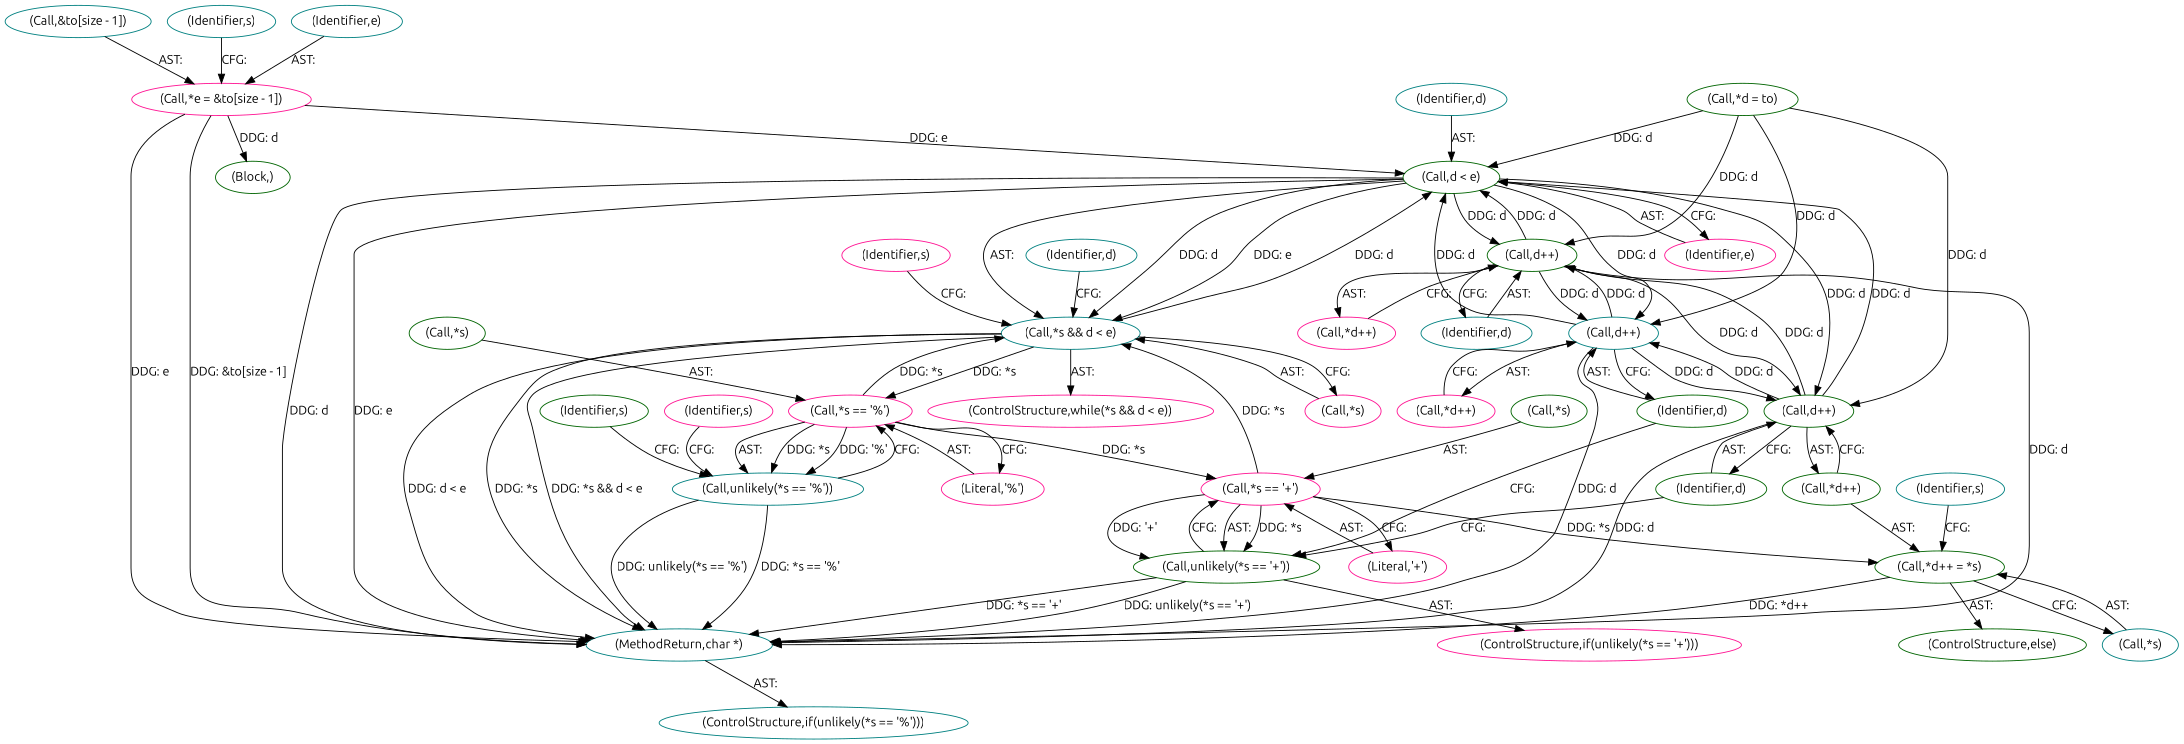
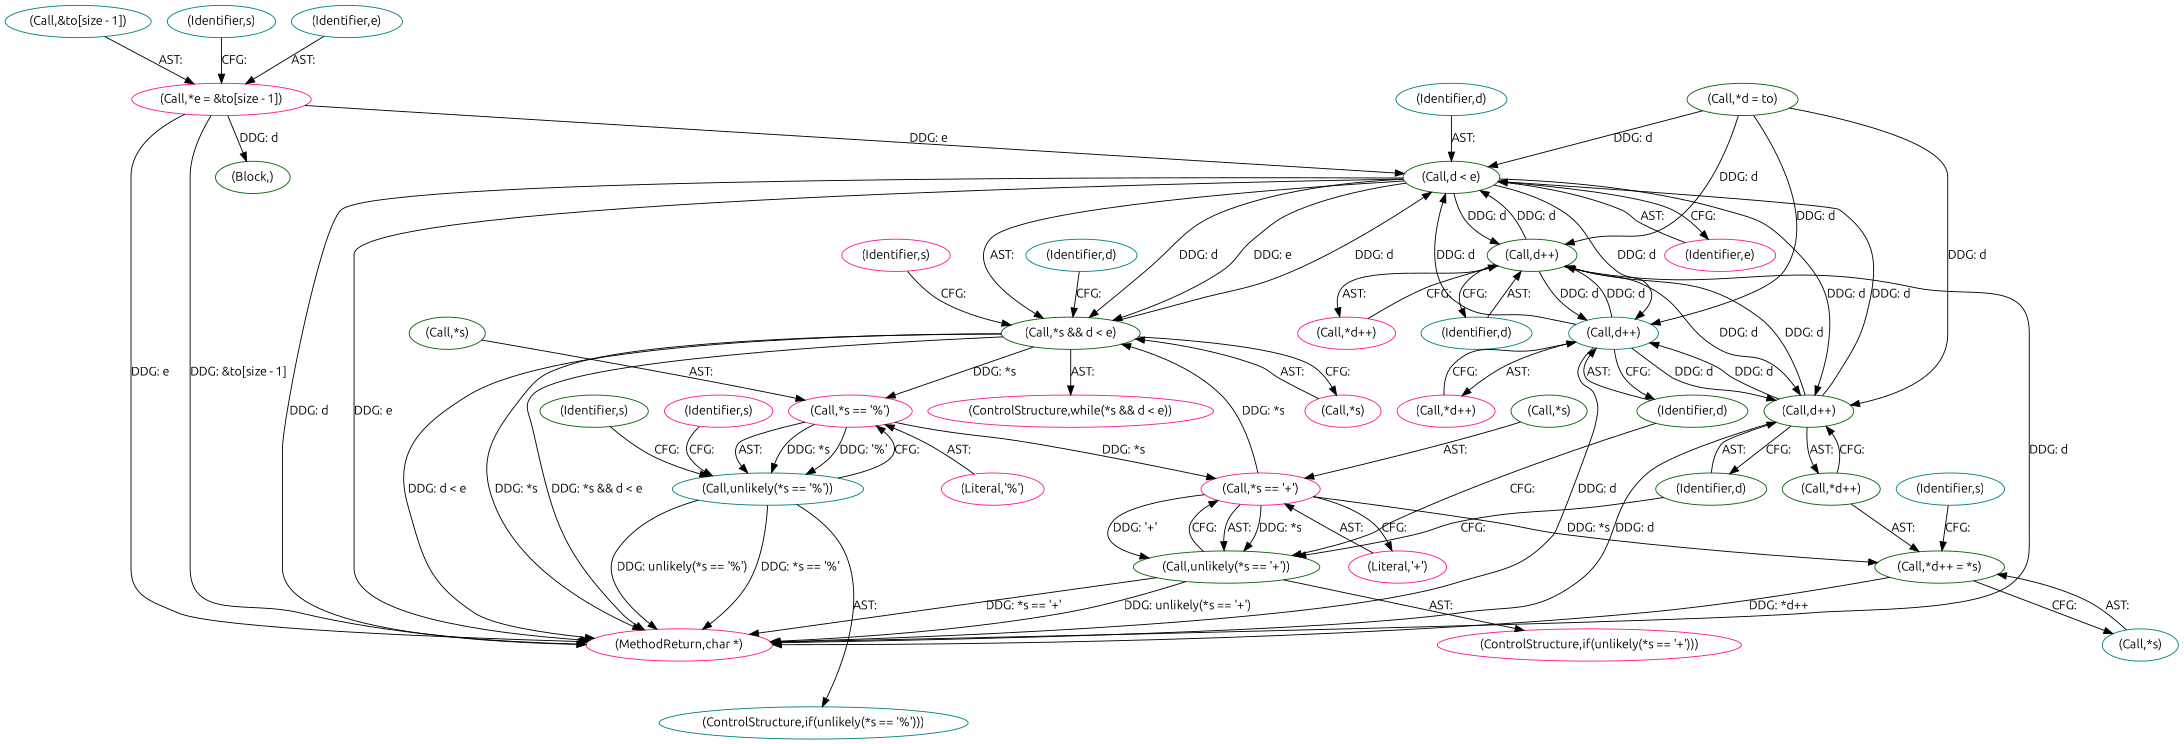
node "(Call,*s && d < e)": color teal -> darkgreen
edge "(Call,*s == '%')" -> "(Call,*s && d < e)": removed, label "DDG: *s"
edge "(Call,*s == '%')" -> "(Literal,'%')": removed, label "CFG:"
node "(MethodReturn,char *)": color teal -> deeppink
node "(ControlStructure,else)": removed
edge "(MethodReturn,char *)" -> "(ControlStructure,if(unlikely(*s == '%')))": now "(Call,unlikely(*s == '%'))" -> "(ControlStructure,if(unlikely(*s == '%')))"
